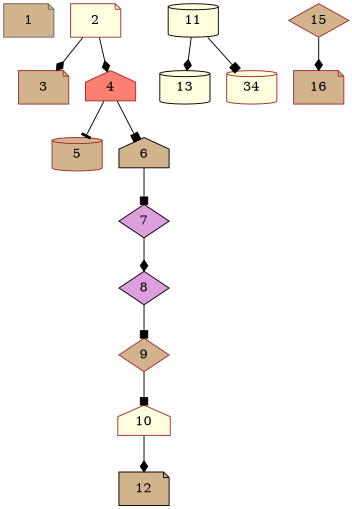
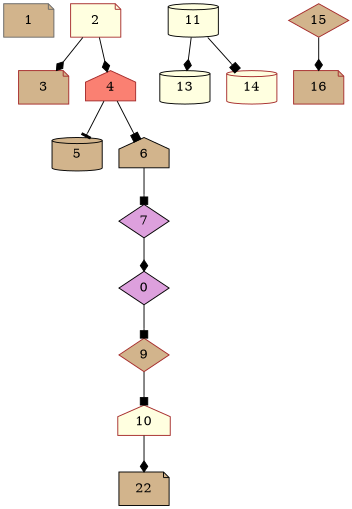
node "34": label "34" -> "14"
node "5": color brown -> black
node "8": label "8" -> "0"
node "12": label "12" -> "22"
